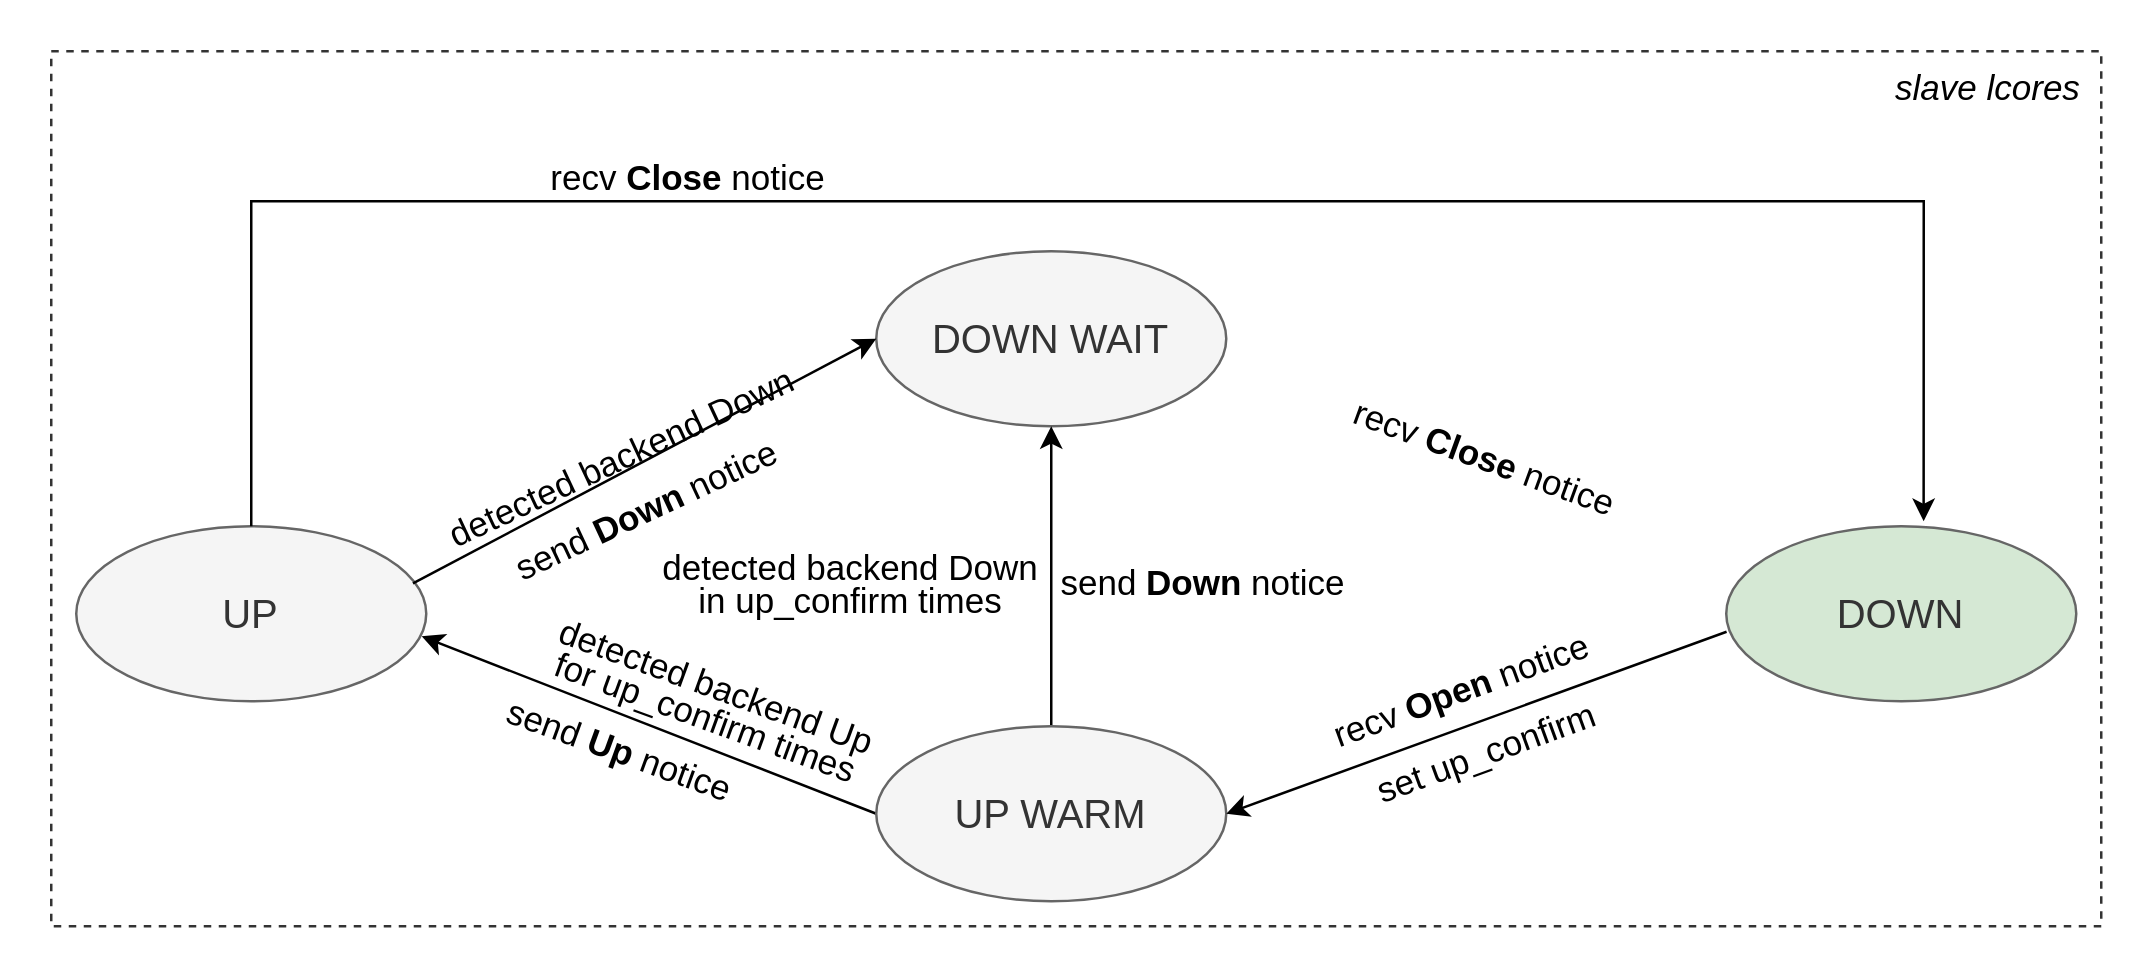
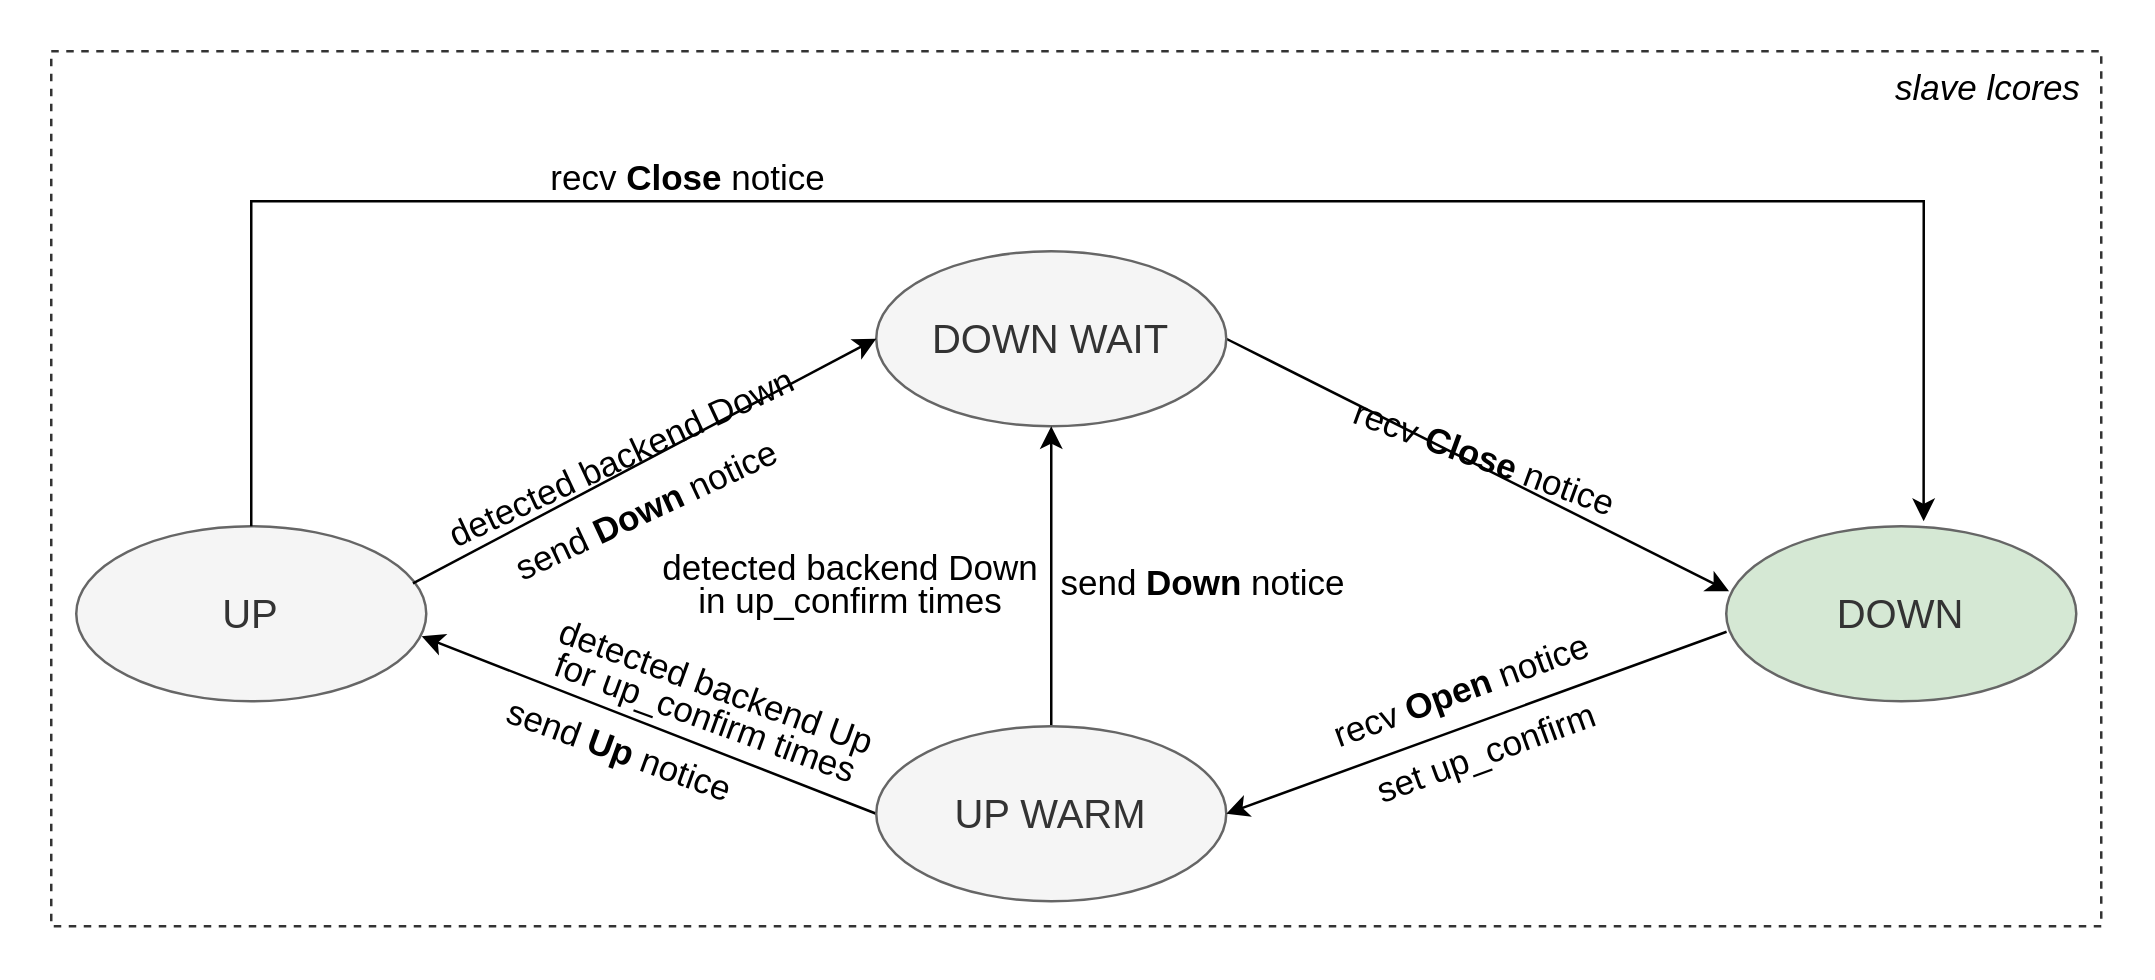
edge "DOWN WAIT" -> "DOWN": added
